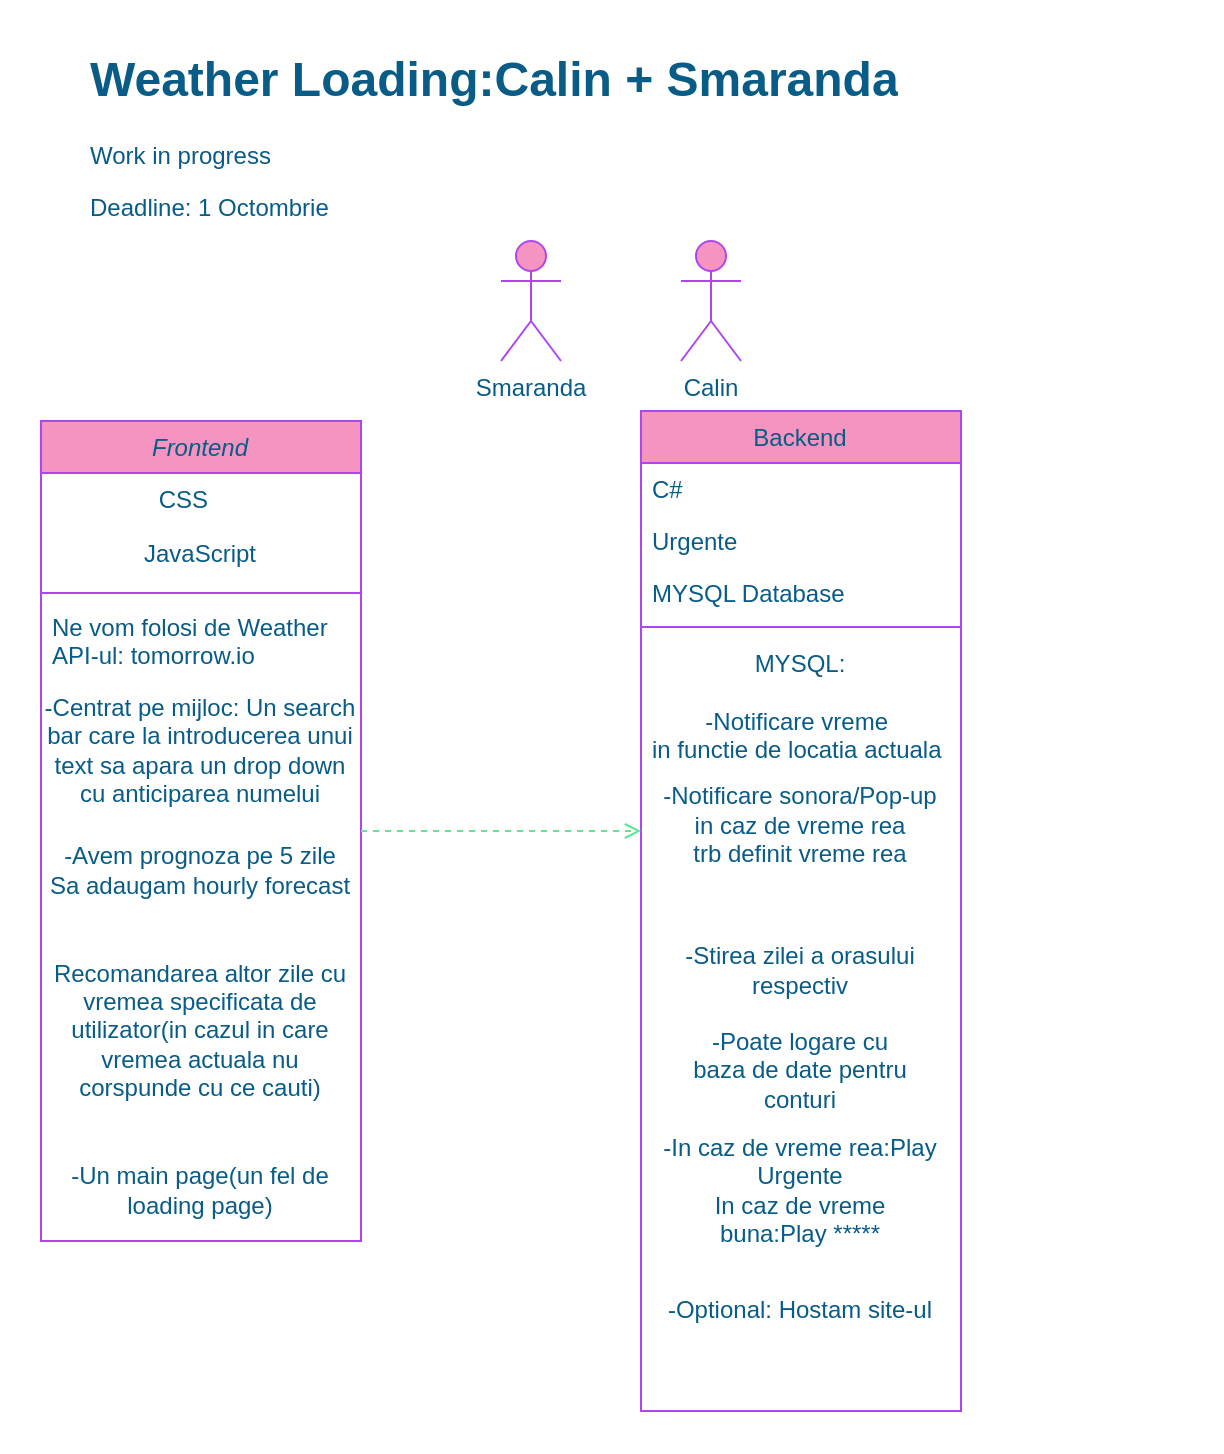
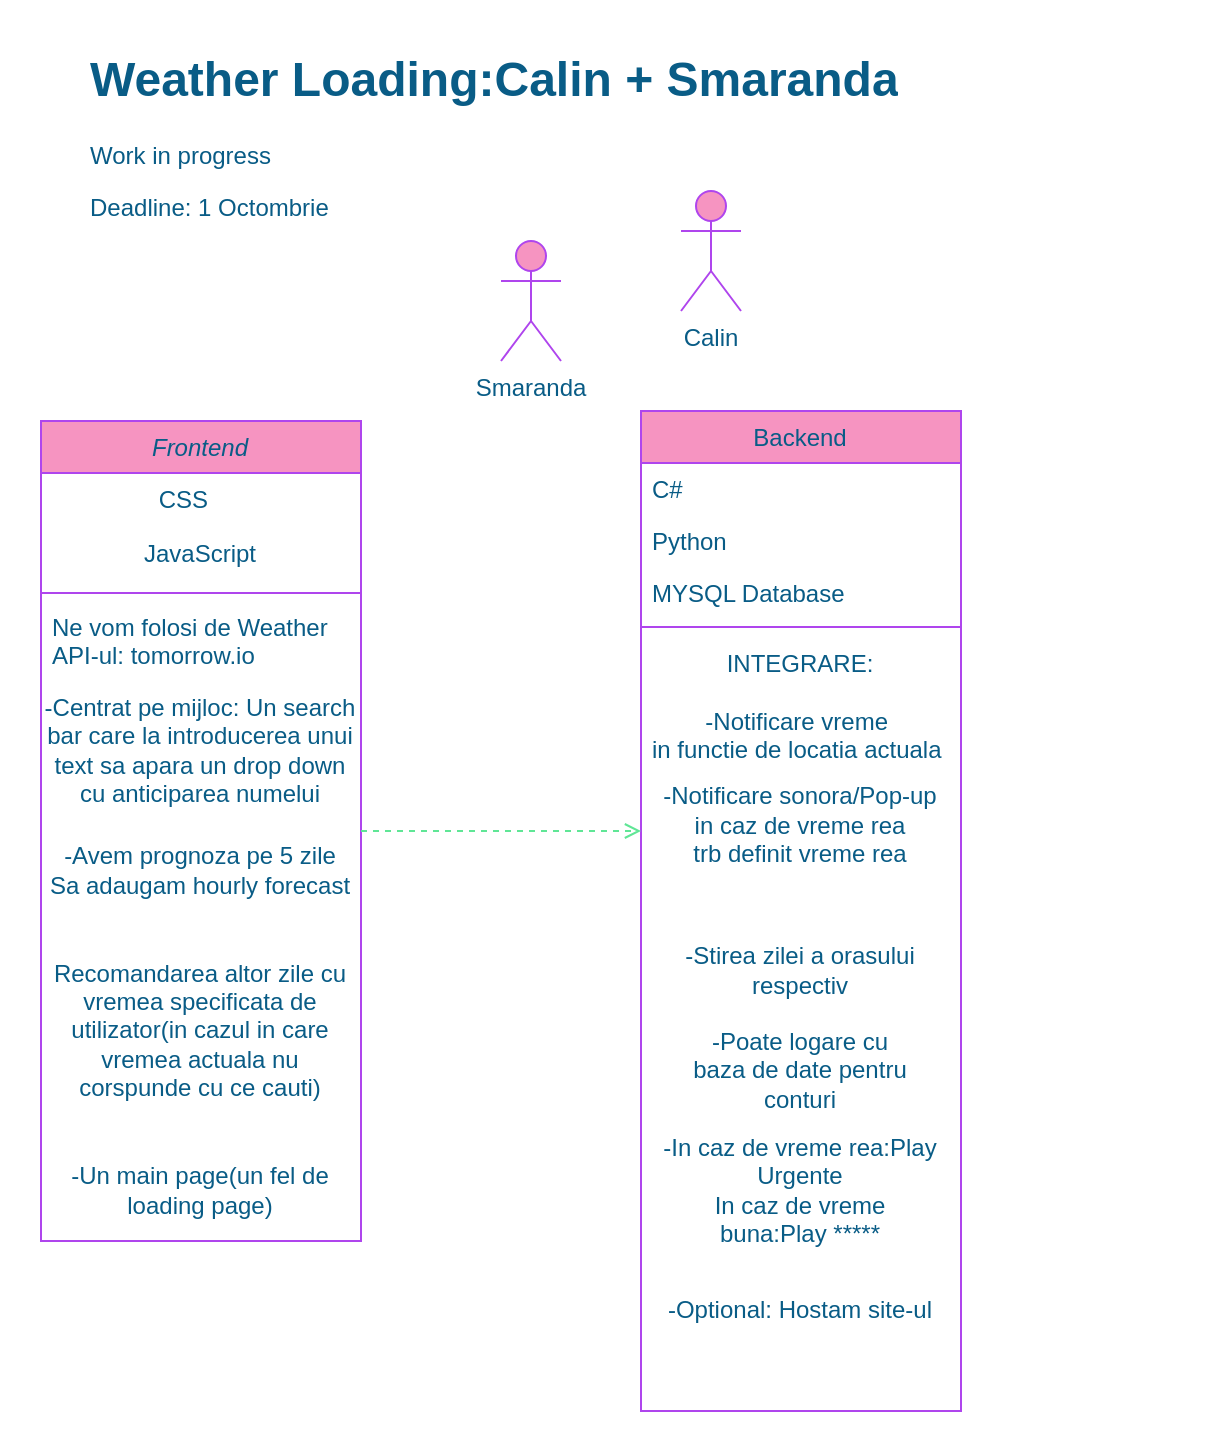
node "Calin": moved (711, 301) -> (711, 251)
node "Urgente": label "Urgente" -> "Python"
node "MYSQL:": label "MYSQL:" -> "INTEGRARE:"
